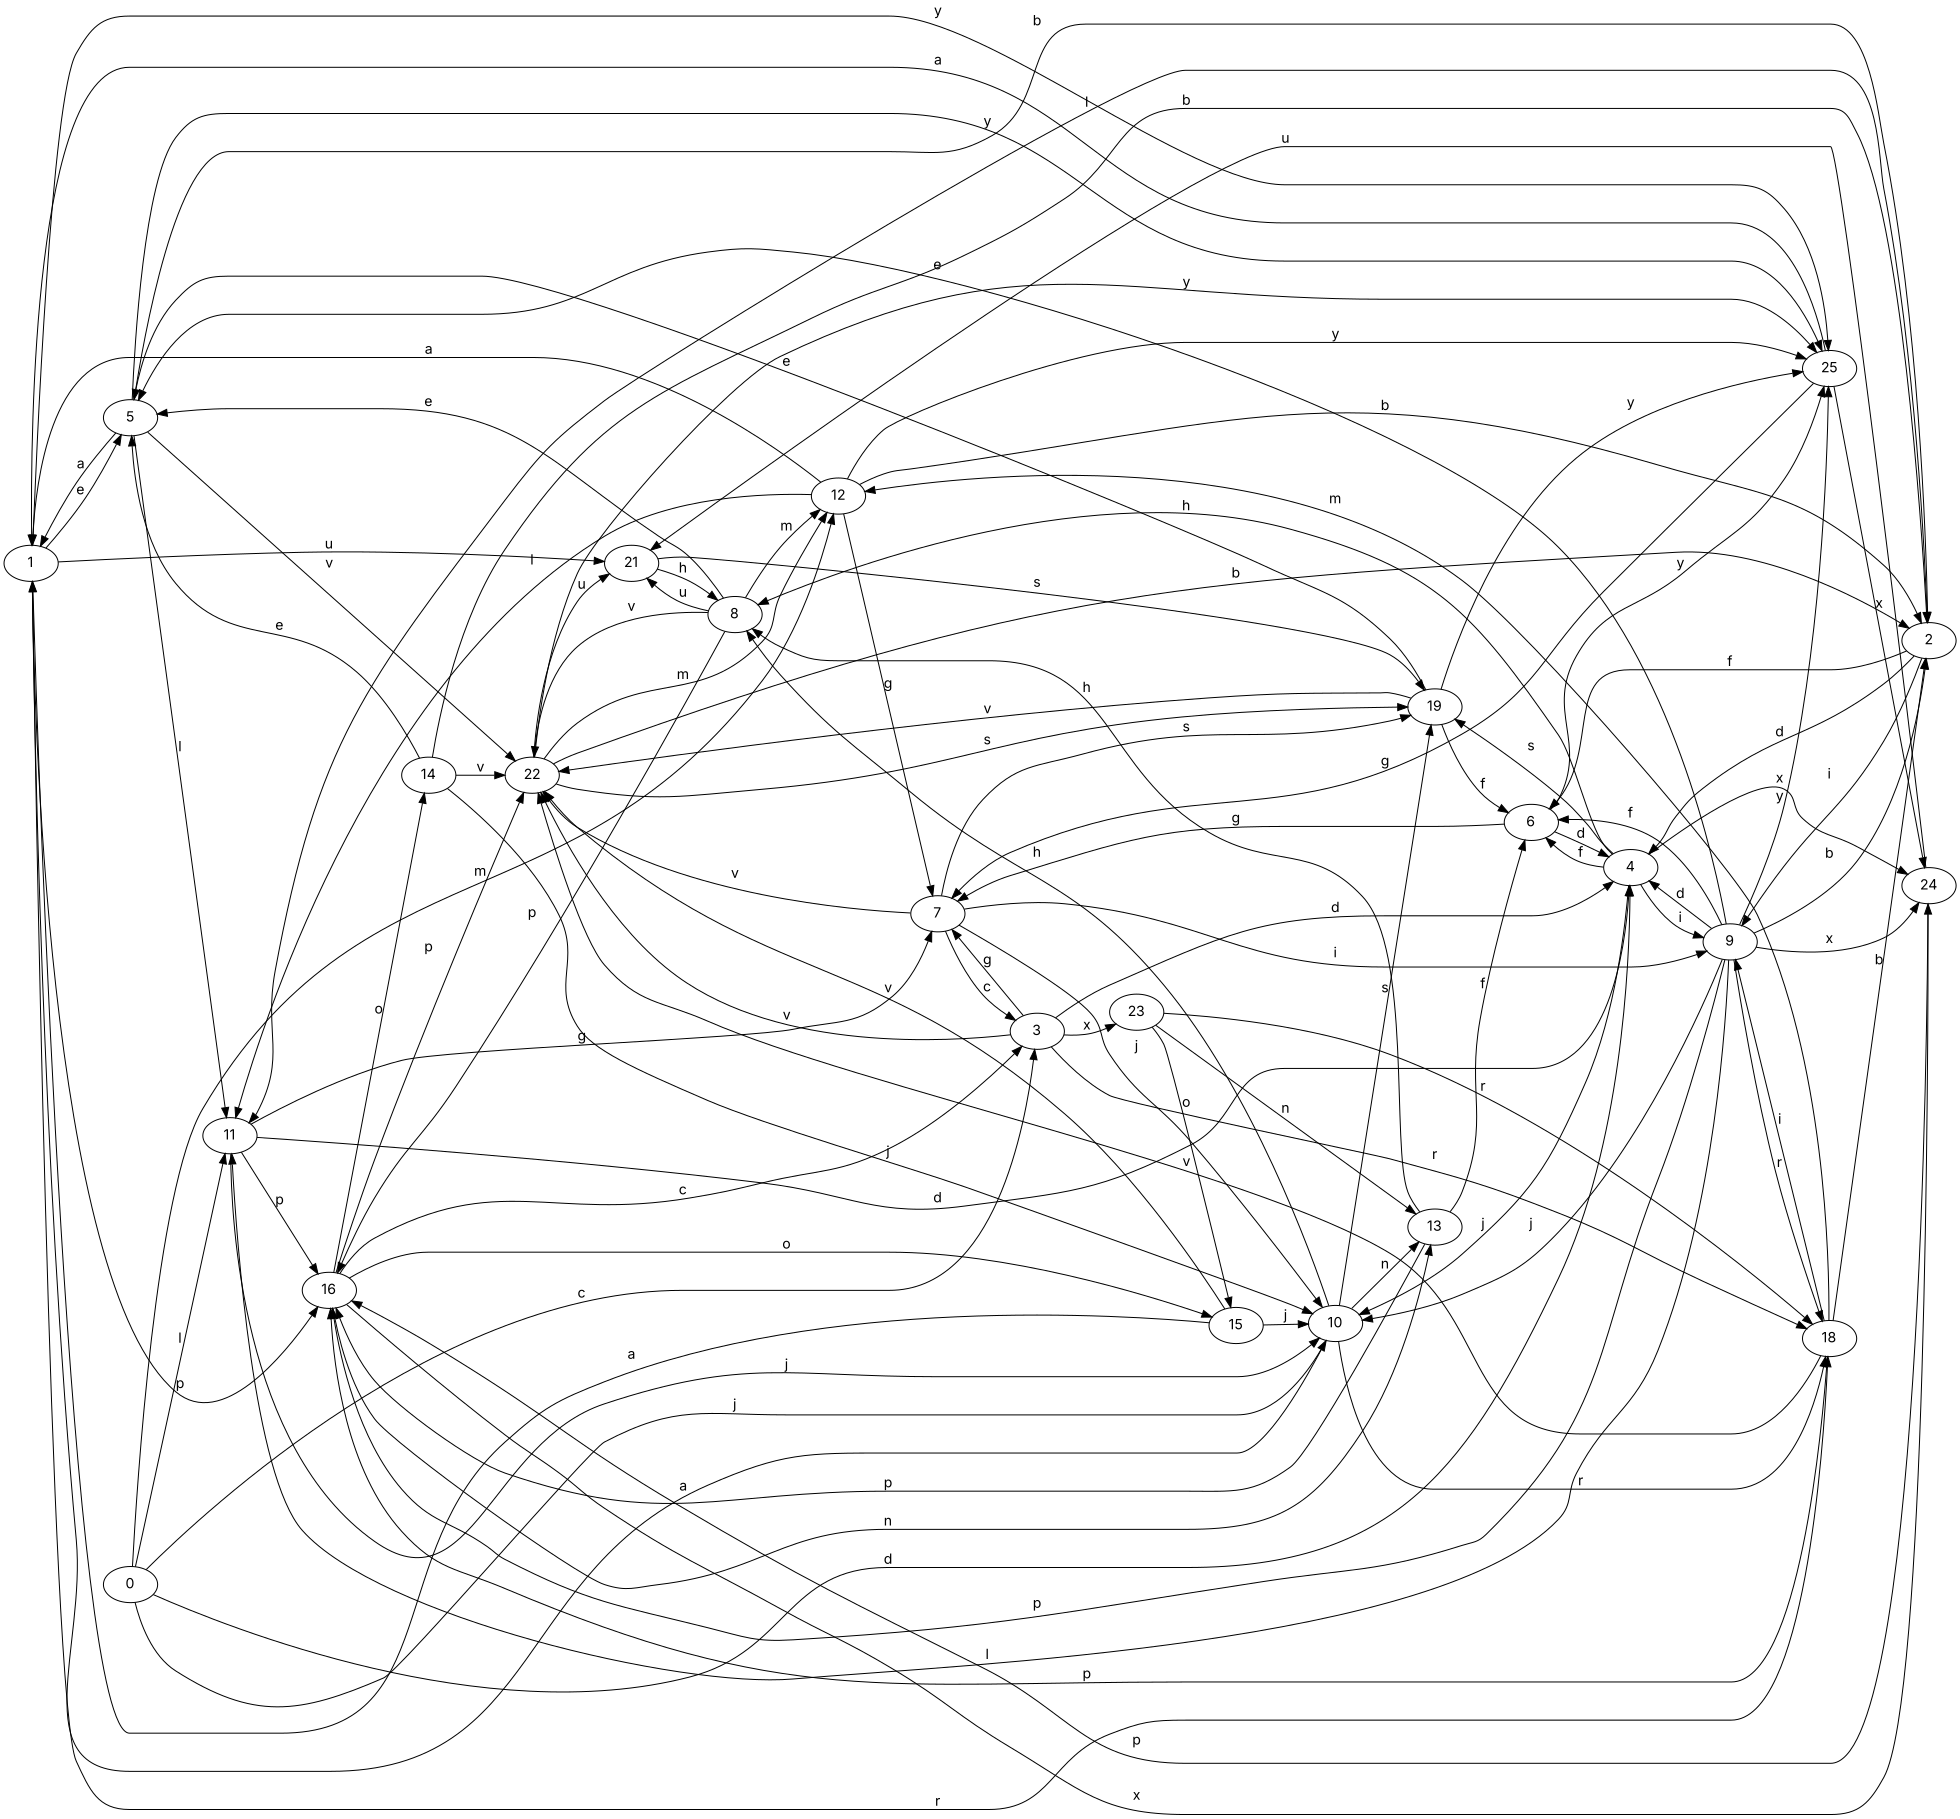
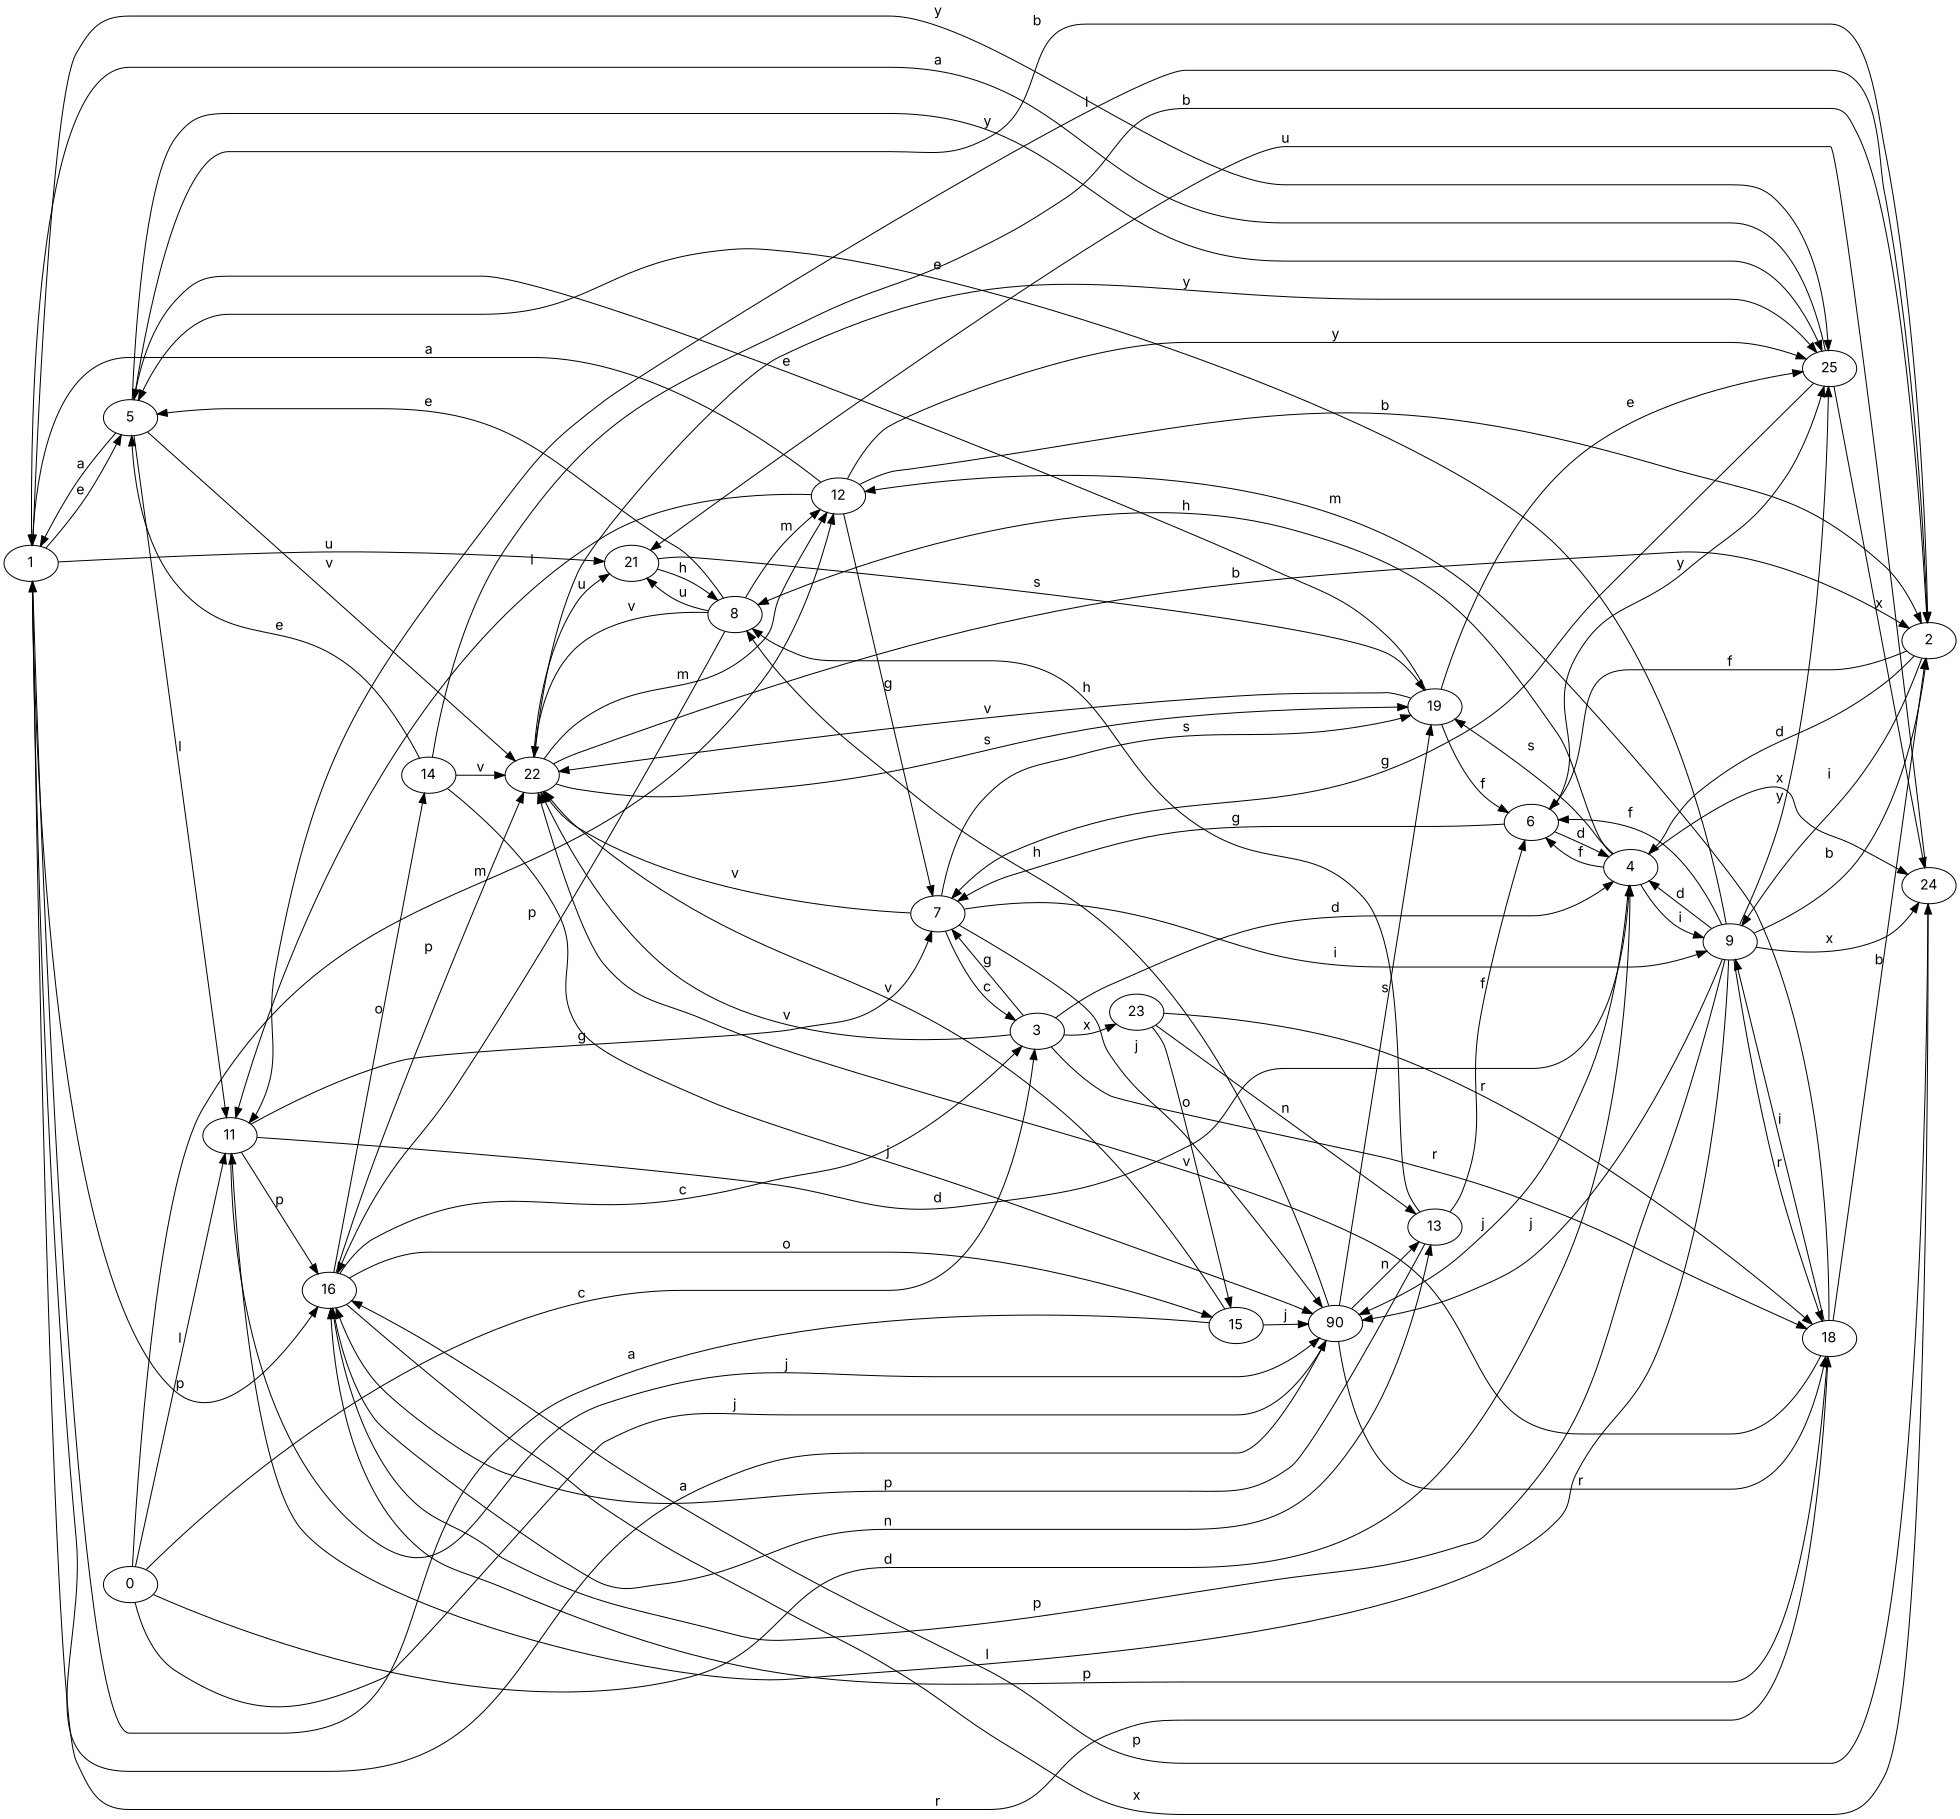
edge "19" -> "25": label "y" -> "e"
node "10": label "10" -> "90"
